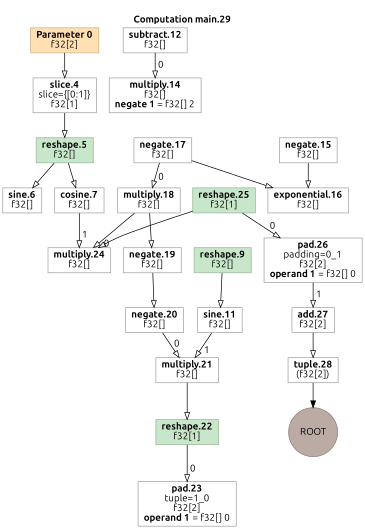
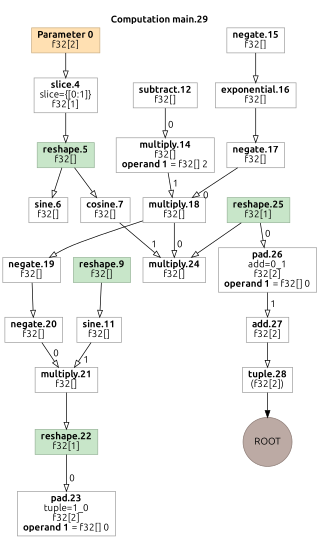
node "multiply.14": text "negate 1" -> "operand 1"
edge "negate.17" -> "exponential.16": reversed
edge "multiply.14" -> "multiply.18": added
node "pad.26": text "padding=0_1" -> "add=0_1"
